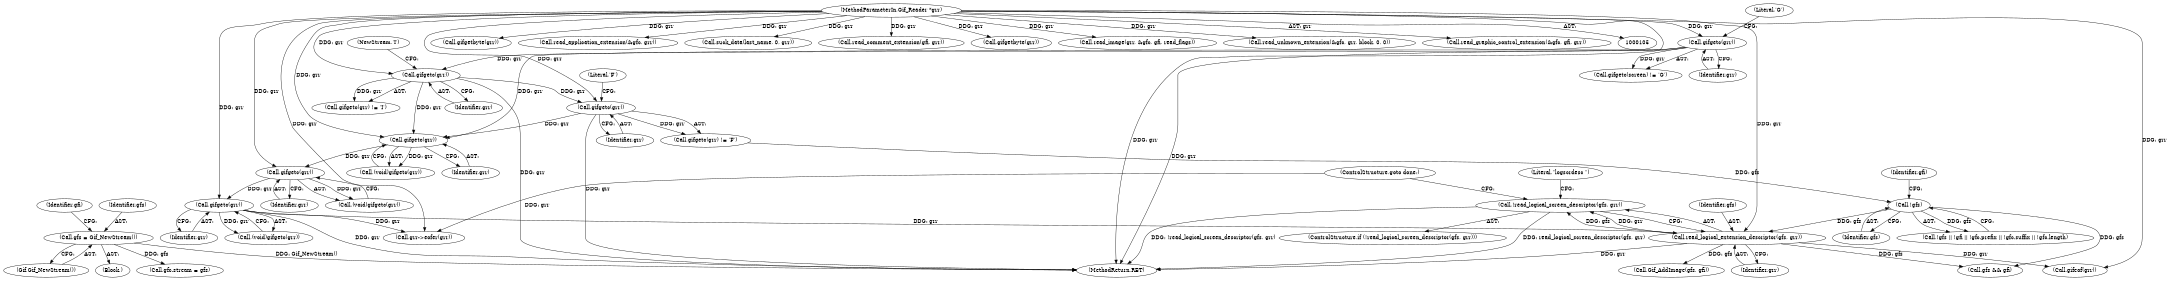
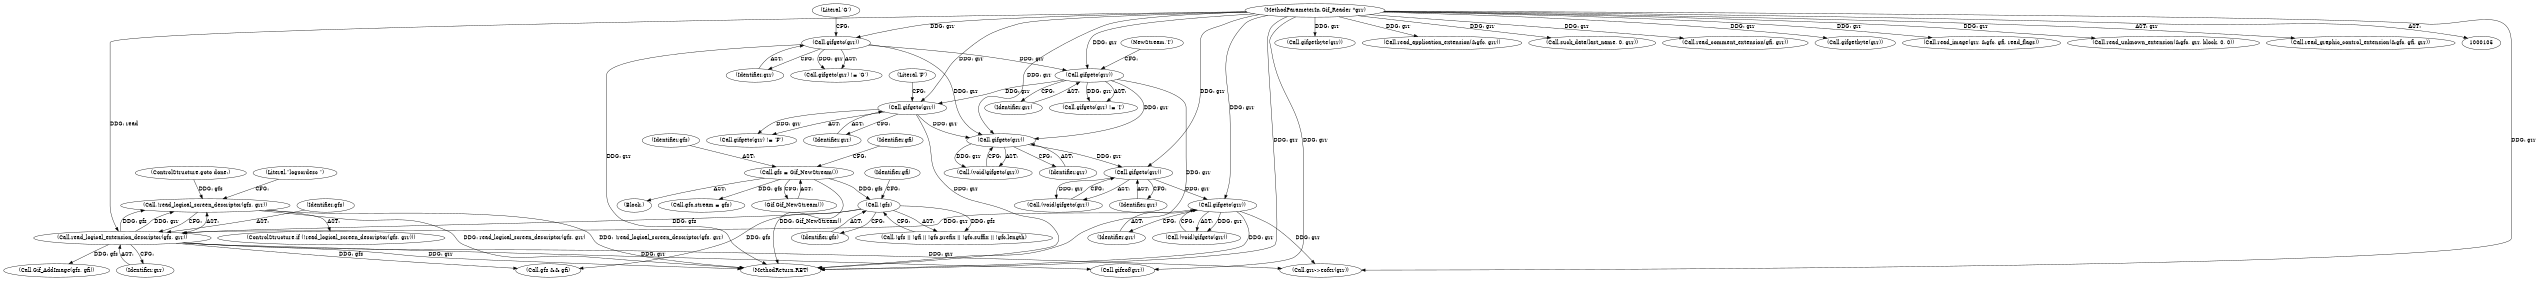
node "(Call,gifgetc(screen) != 'G')": label "(Call,gifgetc(screen) != 'G')" -> "(Call,gifgetc(grr) != 'G')"
edge "(MethodParameterIn,Gif_Reader *grr)" -> "(Call,read_logical_extension_descriptor(gfs, grr))": label "DDG: grr" -> "DDG: read"
edge "(Call,gifgetc(grr) != 'F')" -> "(Call,!gfs)": now "(Call,gfs = Gif_NewStream())" -> "(Call,!gfs)"
edge "(ControlStructure,goto done;)" -> "(Call,grr->eofer(grr))": now "(Call,read_logical_extension_descriptor(gfs, grr))" -> "(Call,grr->eofer(grr))"
edge "(ControlStructure,goto done;)" -> "(Call,!read_logical_screen_descriptor(gfs, grr))": label "CFG: " -> "DDG: gfs"
